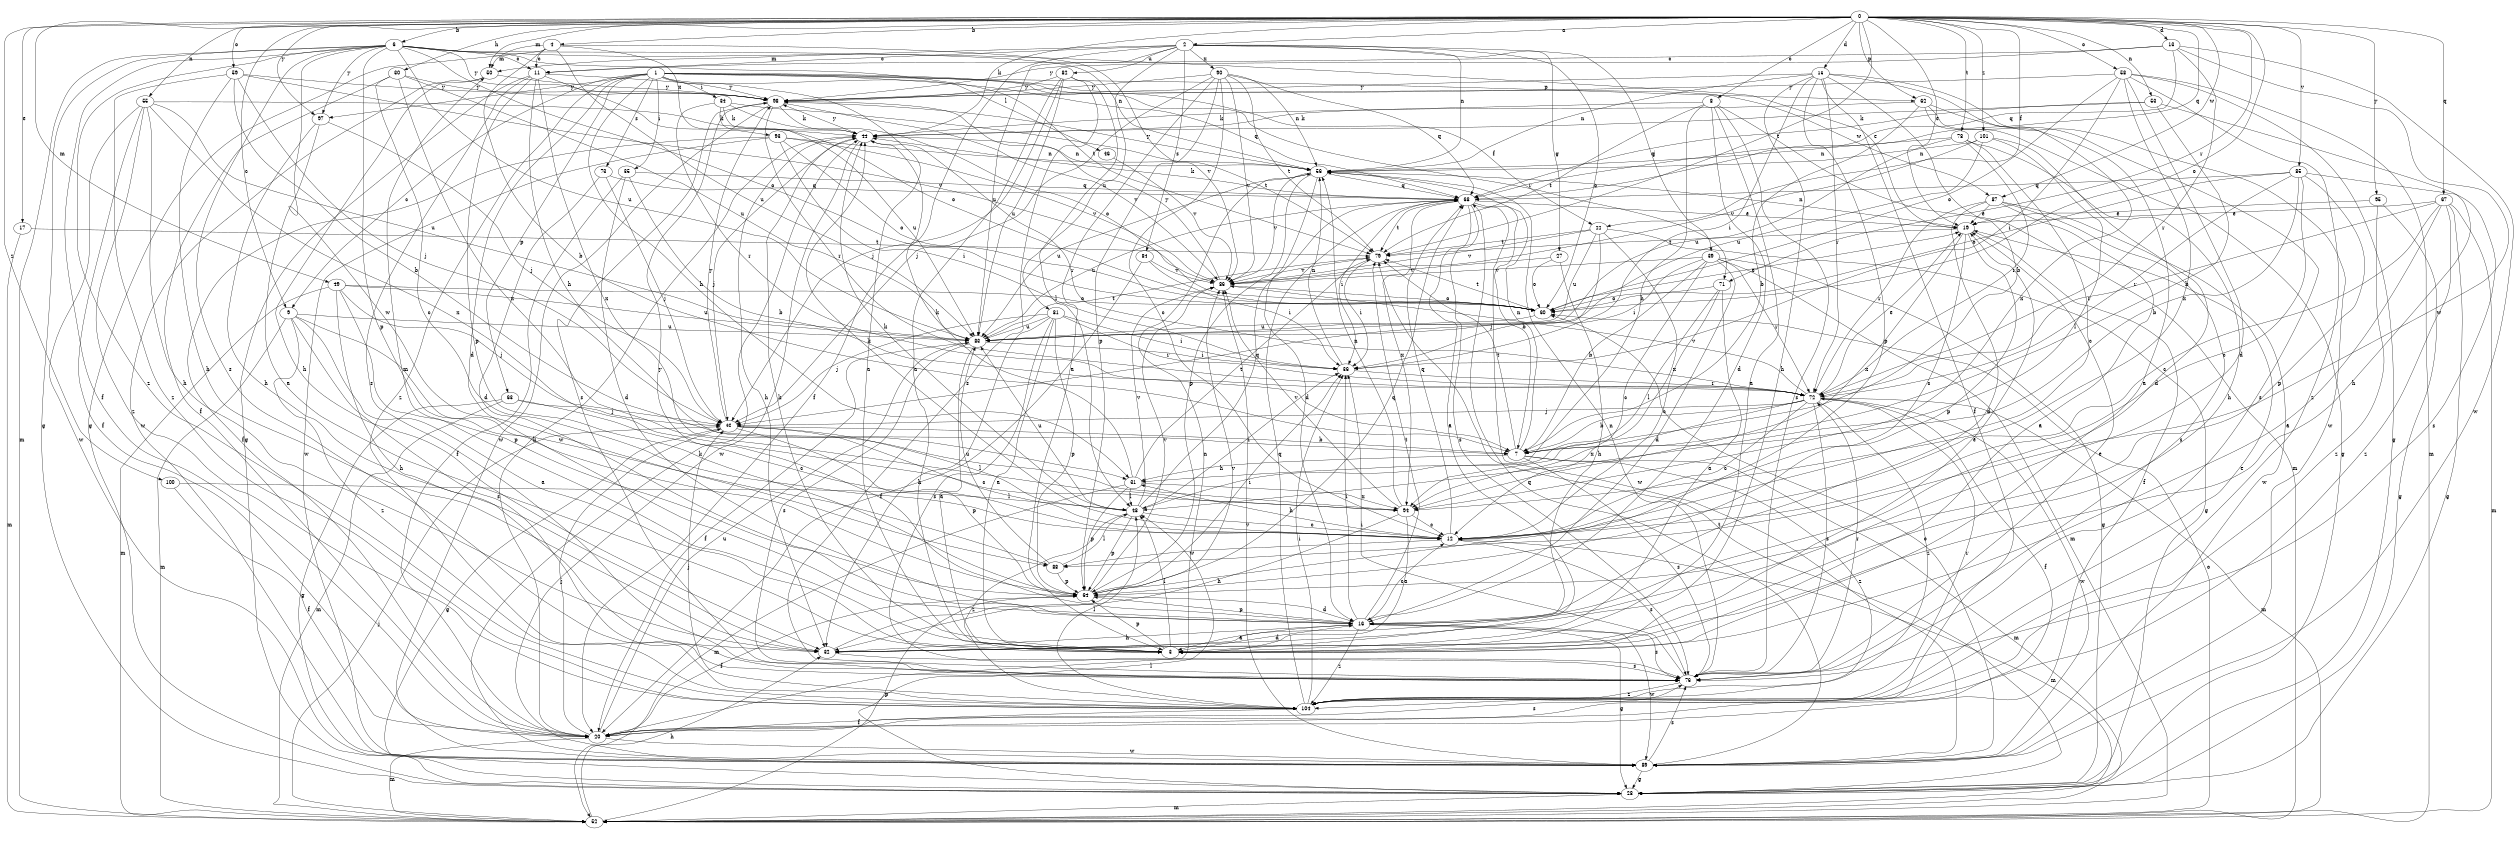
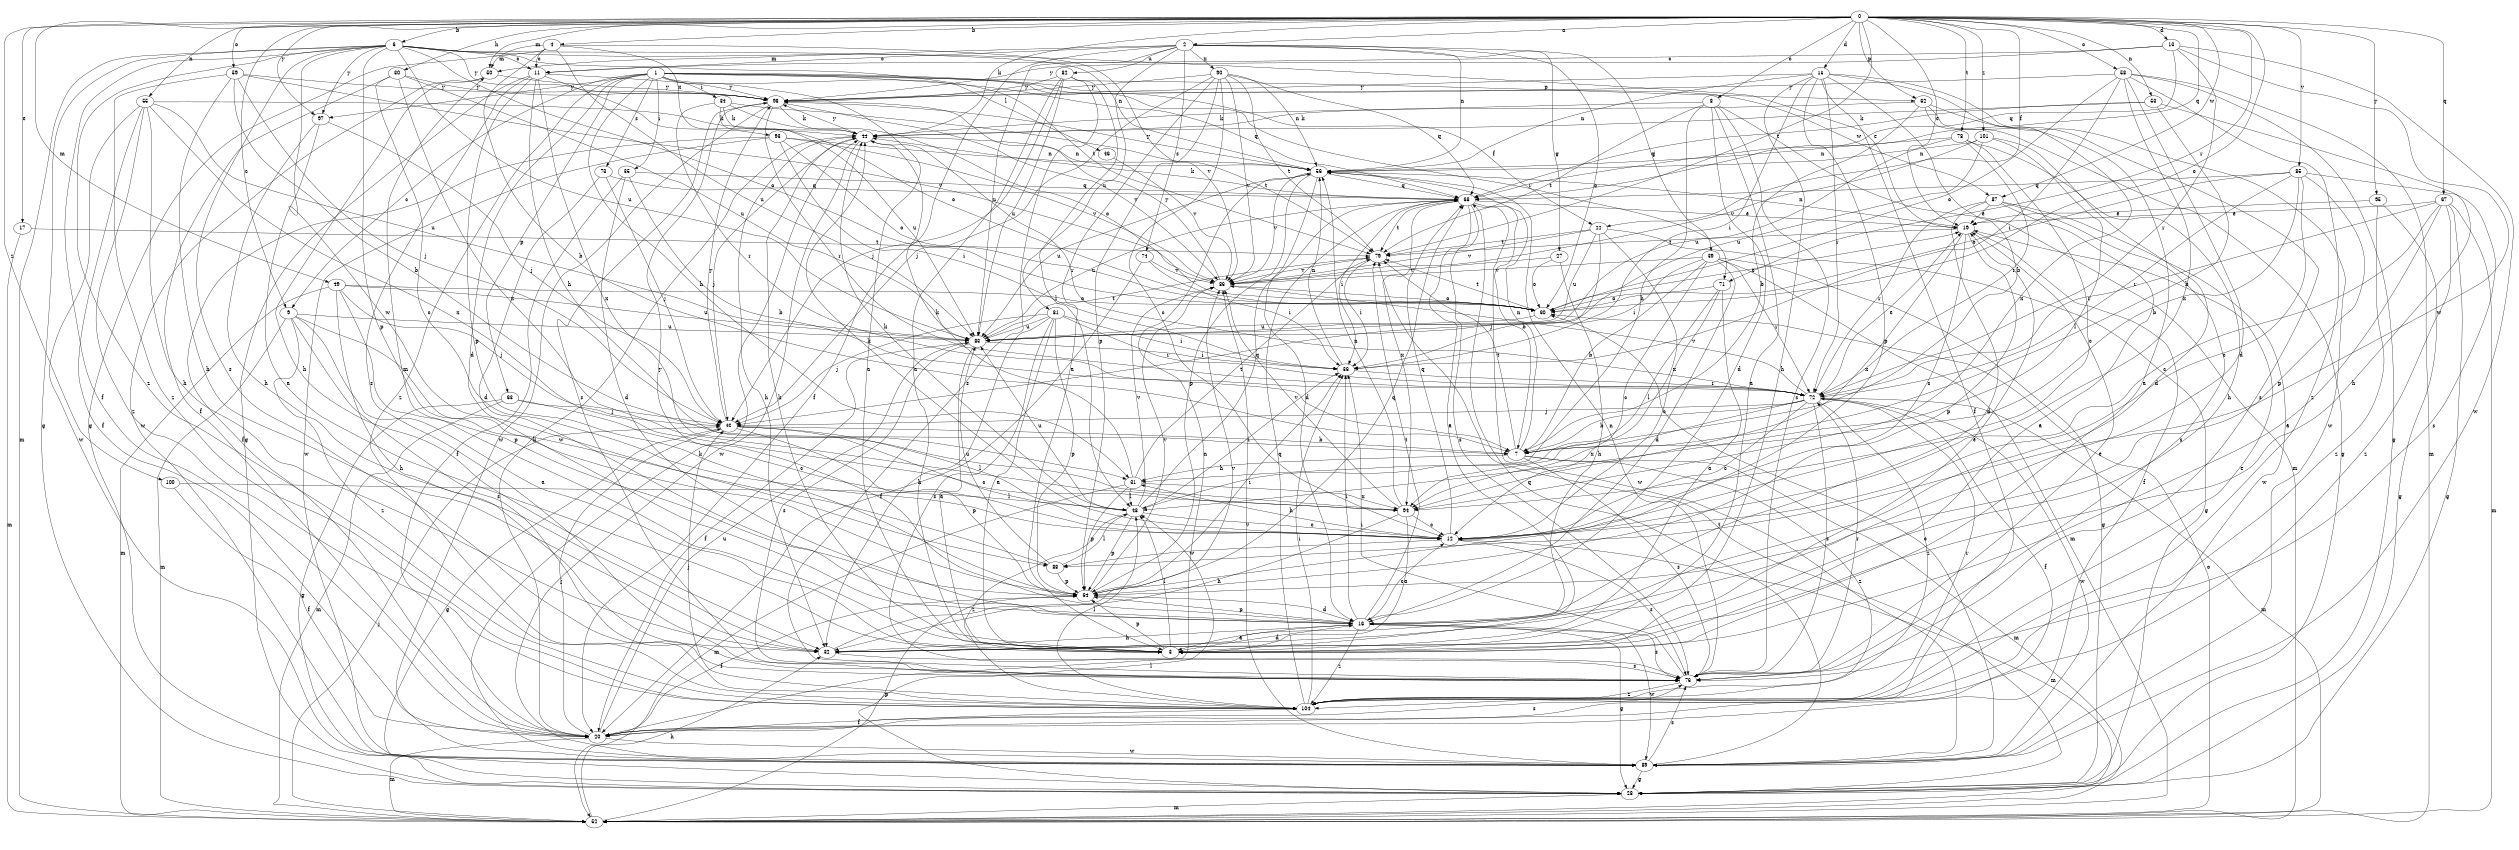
node "84": label "84" -> "74"
